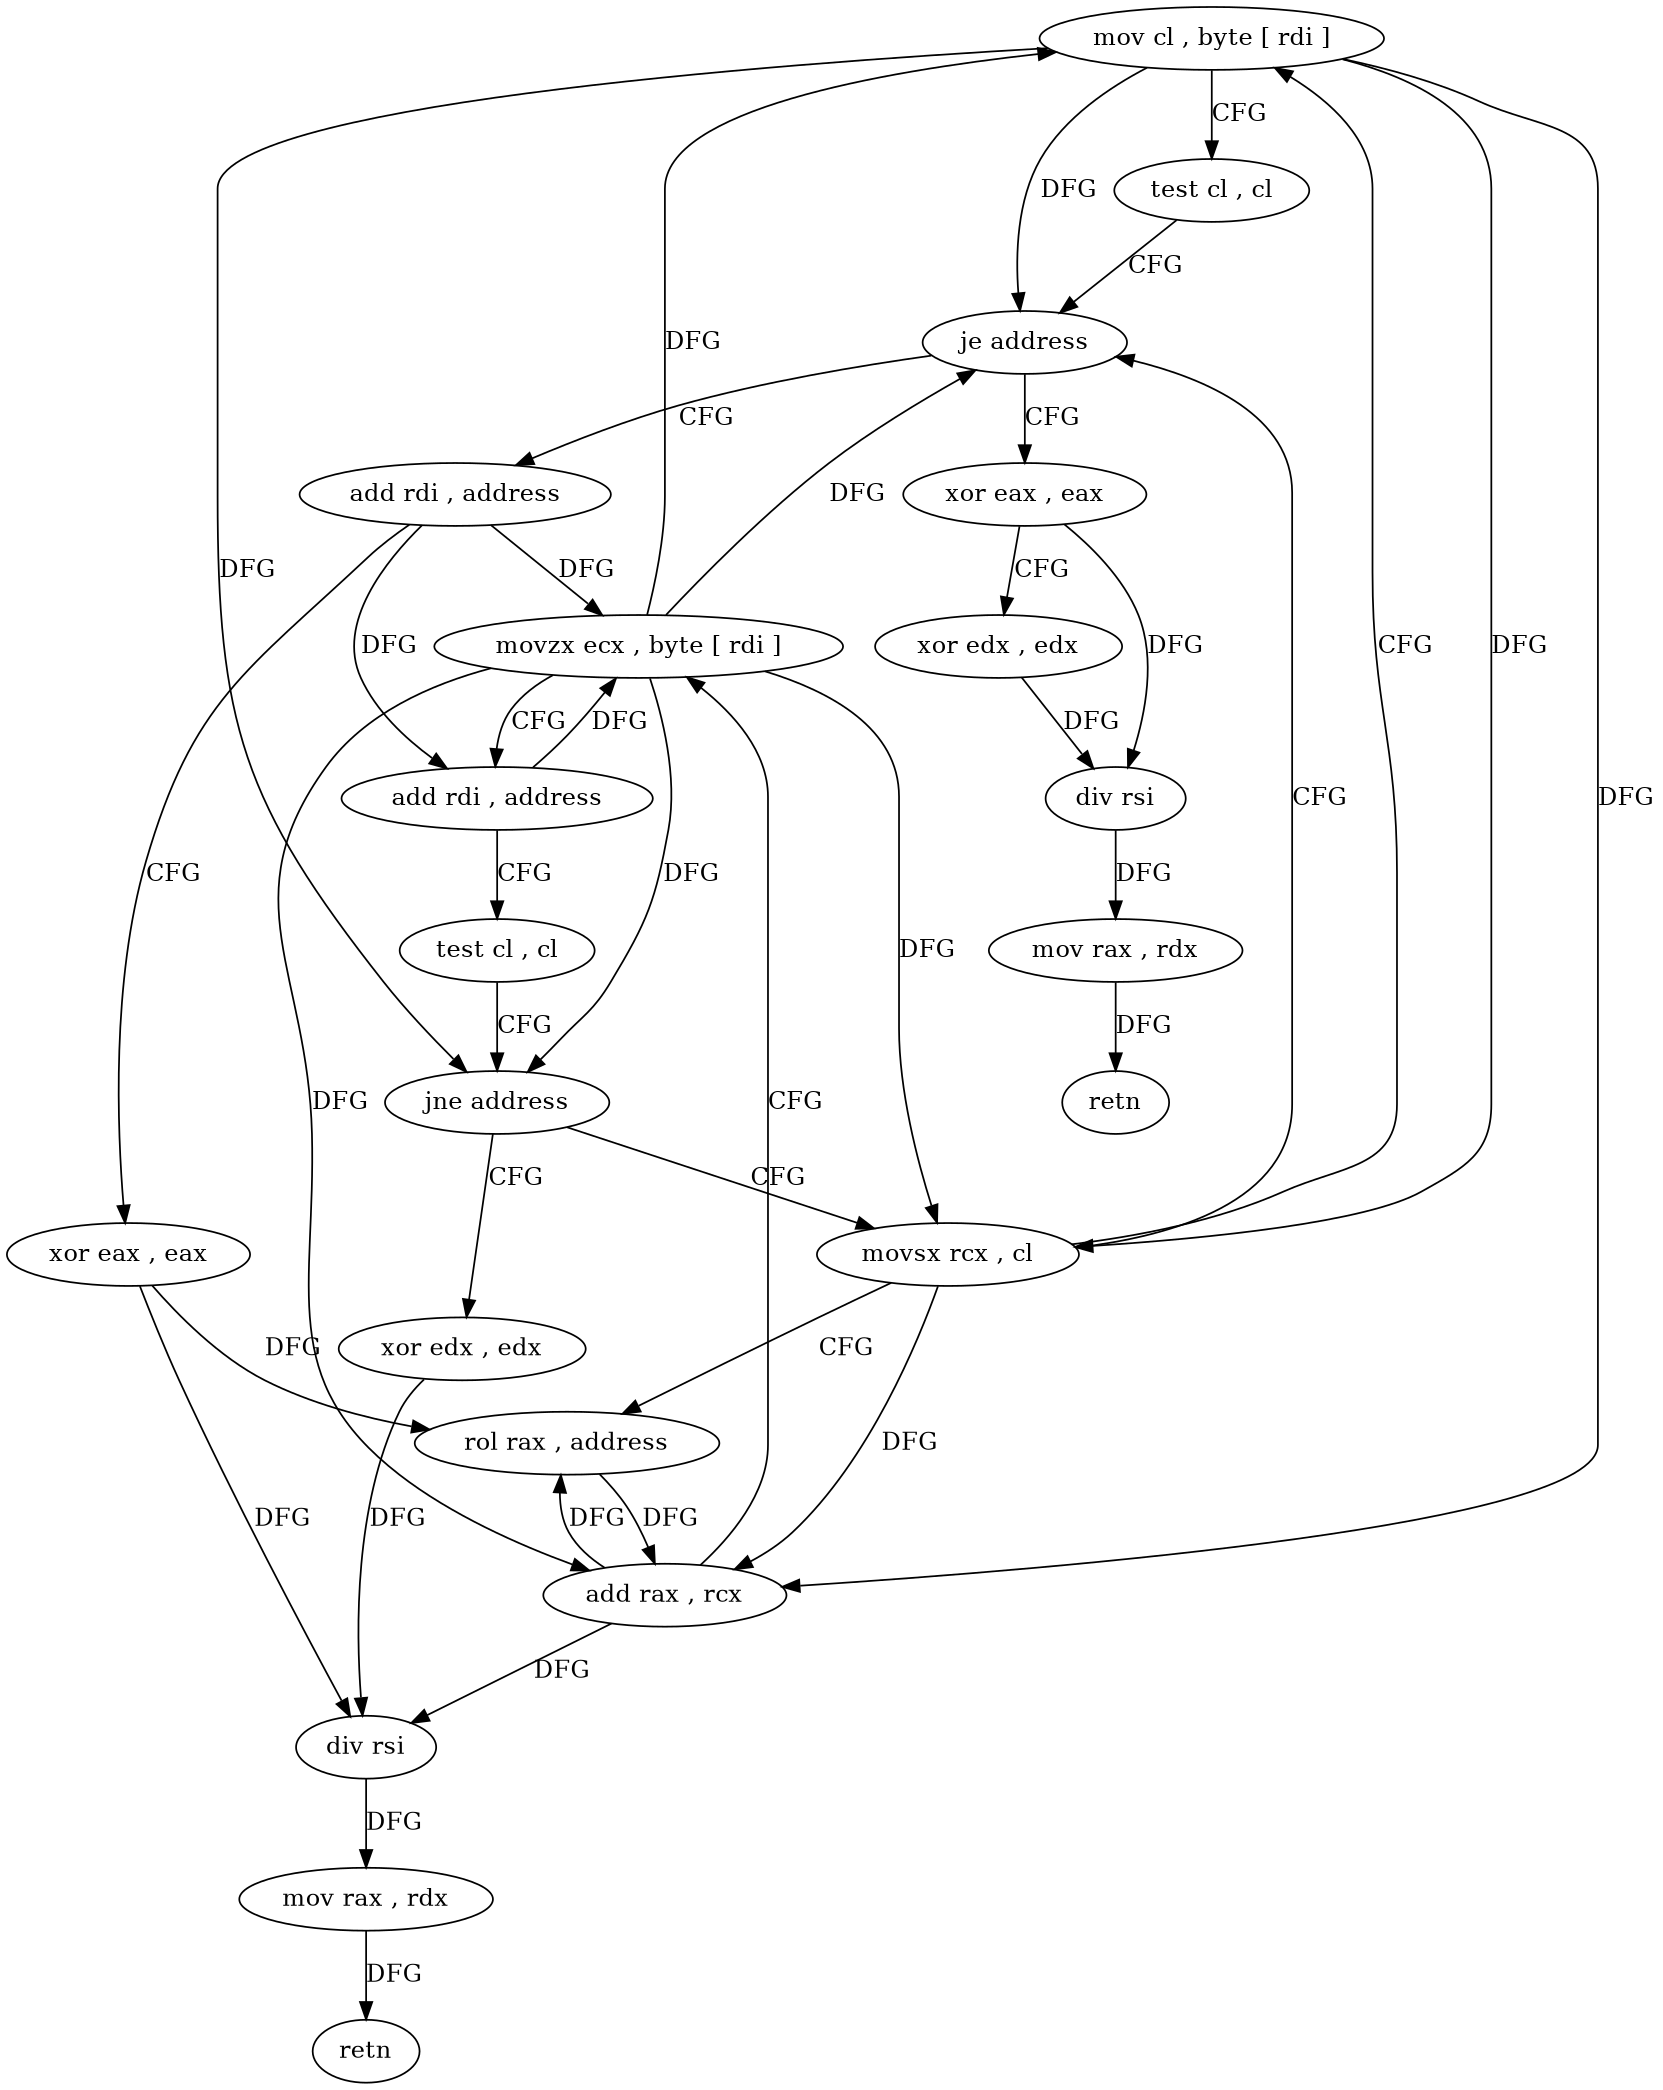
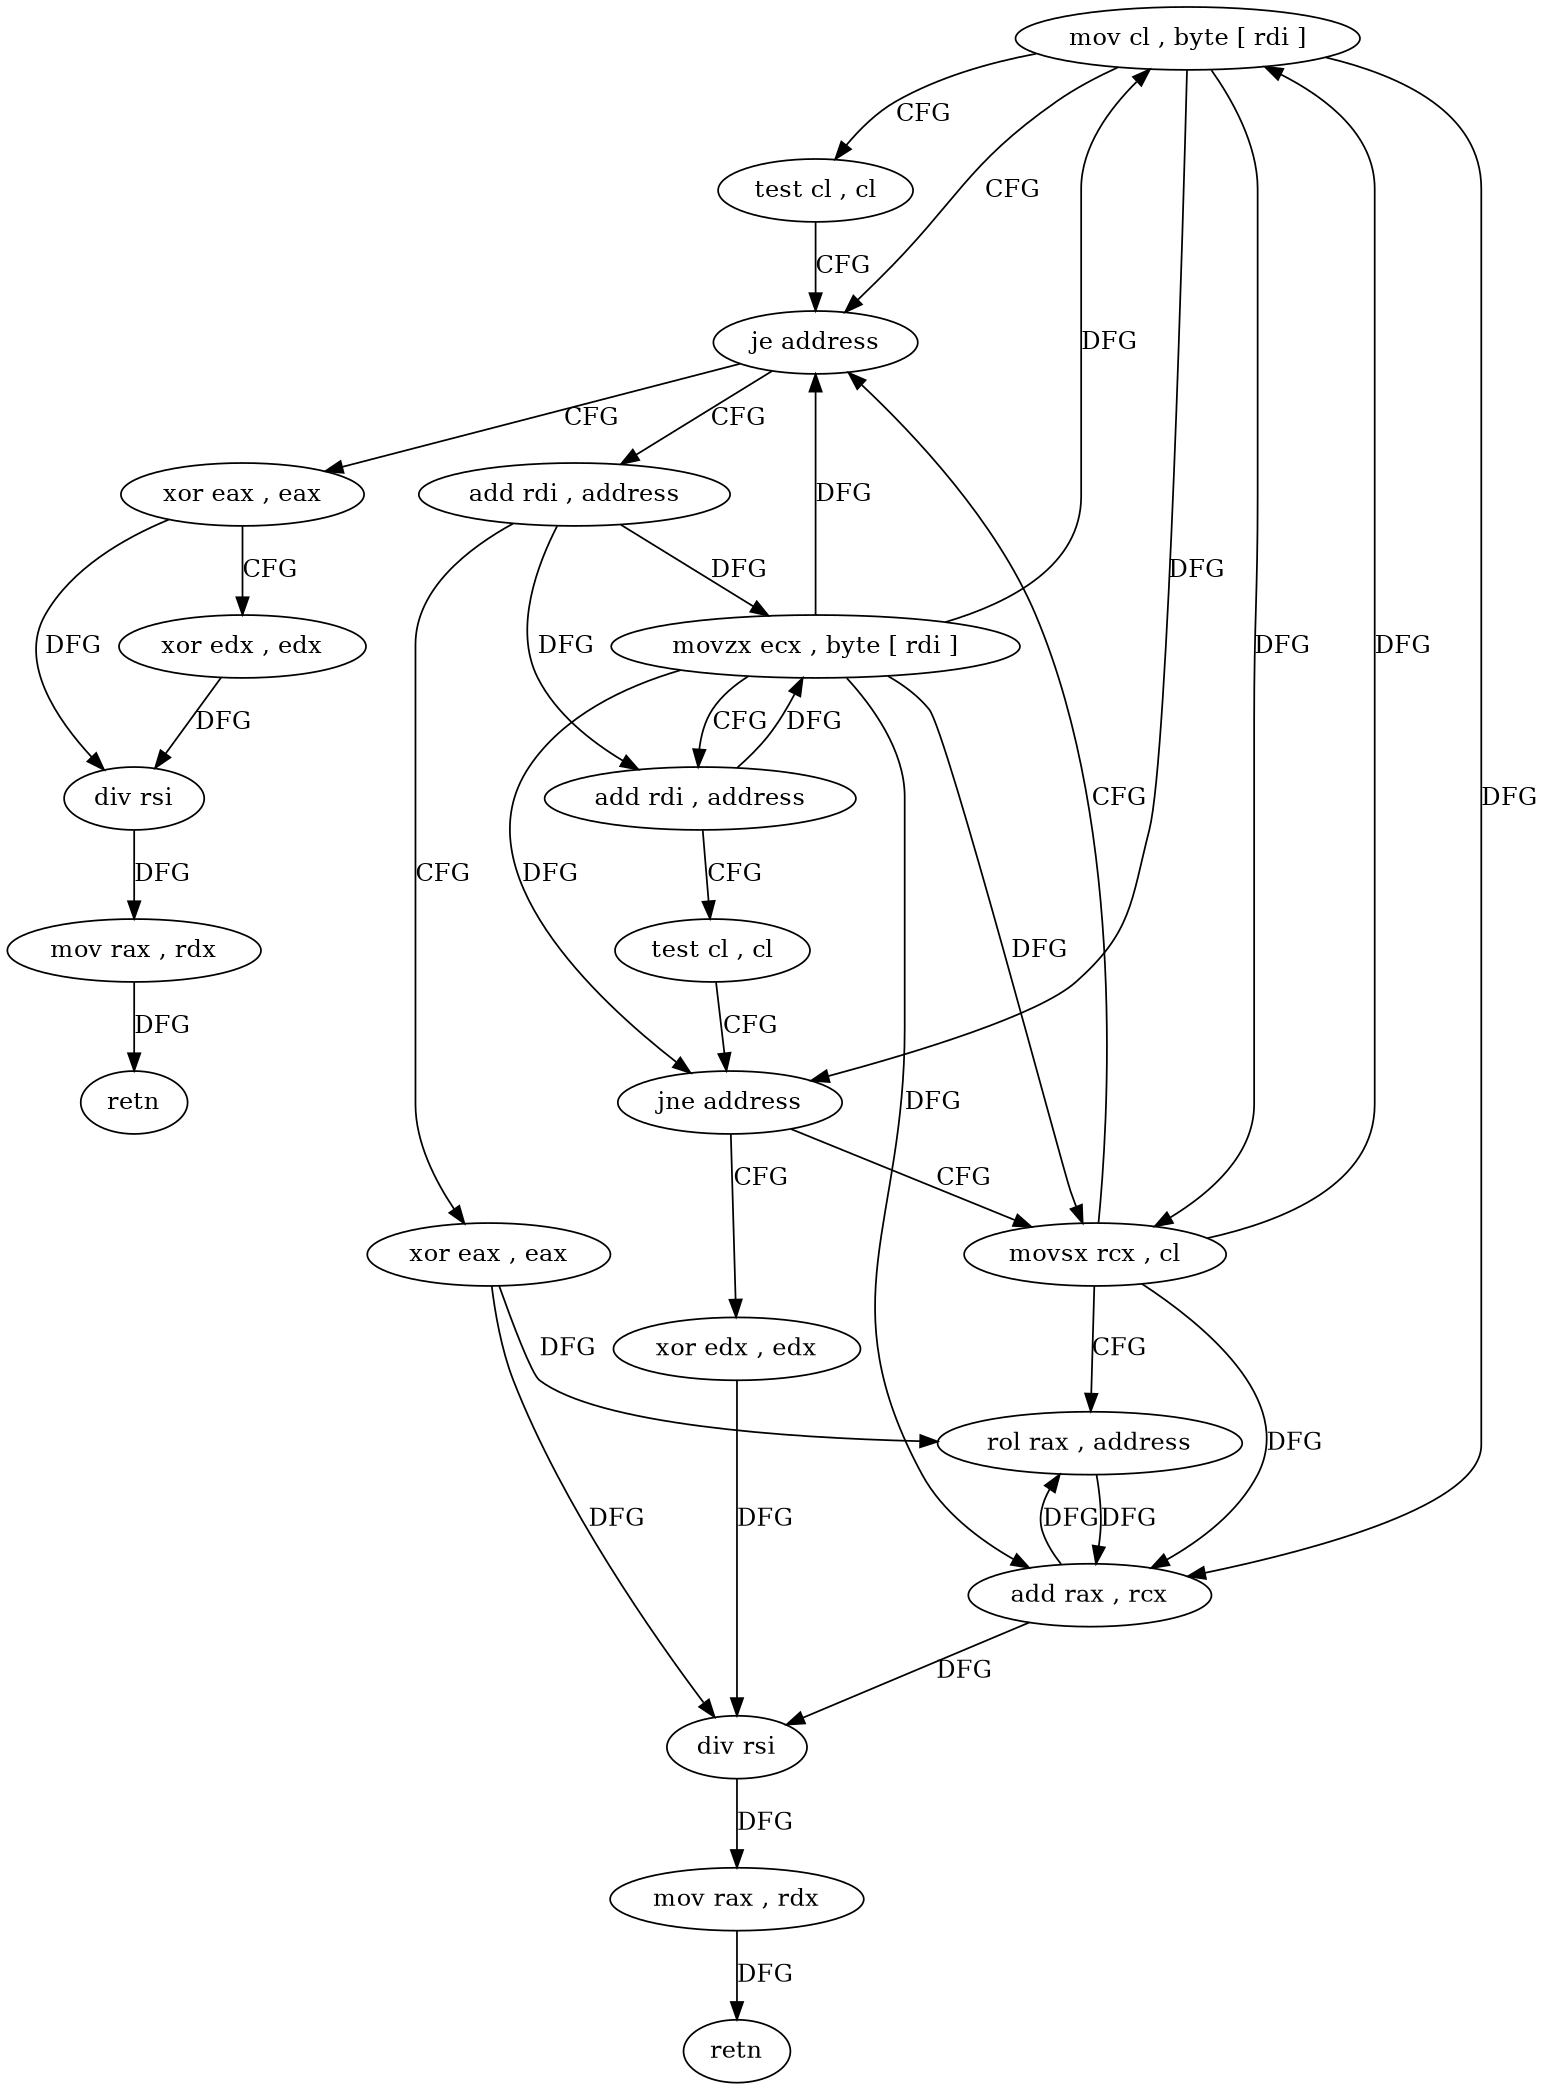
edge "mov cl , byte [ rdi ]" -> "je address": label "DFG" -> "CFG"
edge "movsx rcx , cl" -> "mov cl , byte [ rdi ]": label "CFG" -> "DFG"
edge "add rax , rcx" -> "movzx ecx , byte [ rdi ]": removed, label "CFG"
